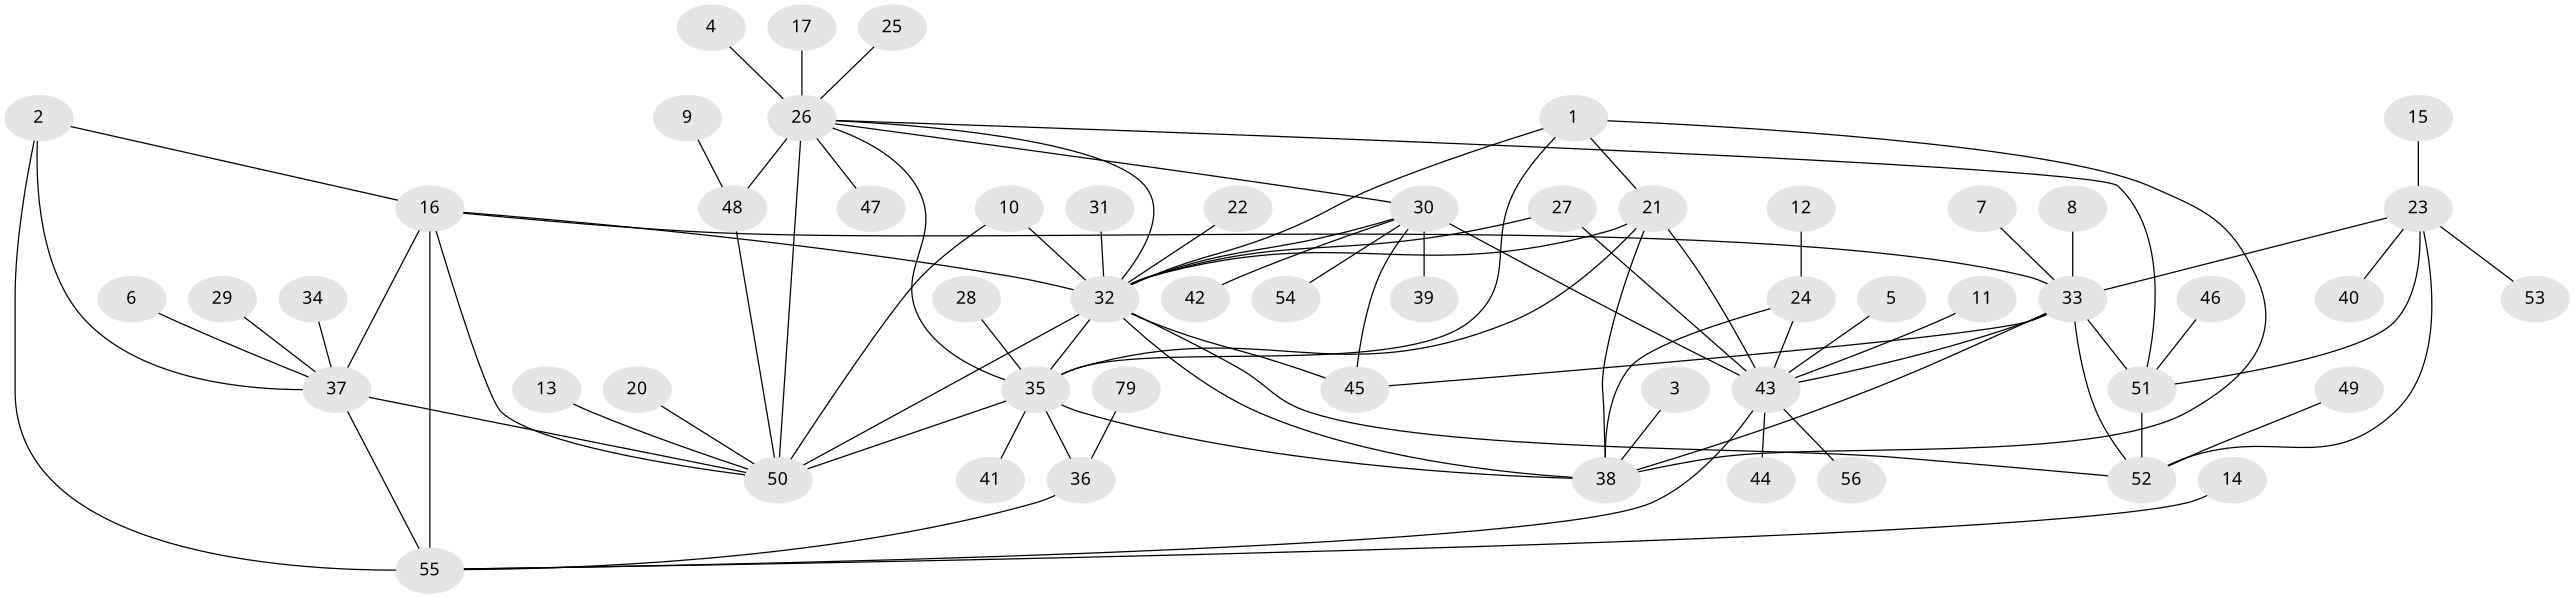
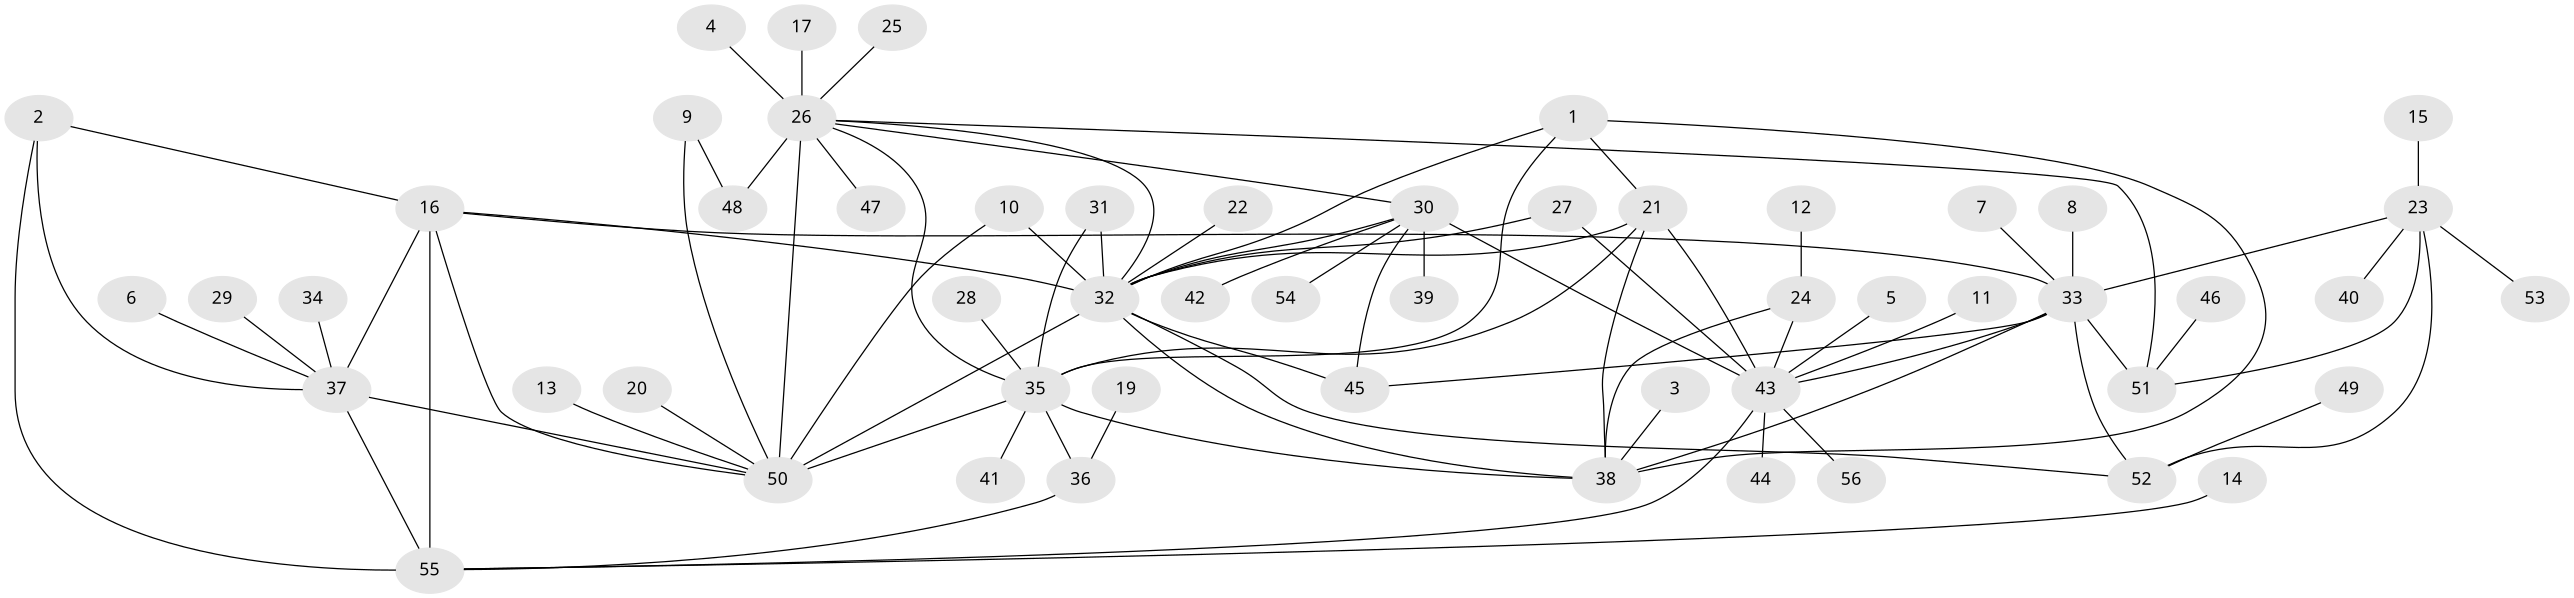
edge "32" -- "35": now "31" -- "35"
edge "48" -- "50": now "9" -- "50"
node "79": label "79" -> "19"
edge "51" -- "52": removed
